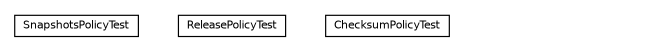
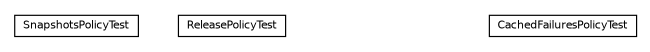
node "ChecksumPolicyTest": removed
node "CachedFailuresPolicyTest": added
